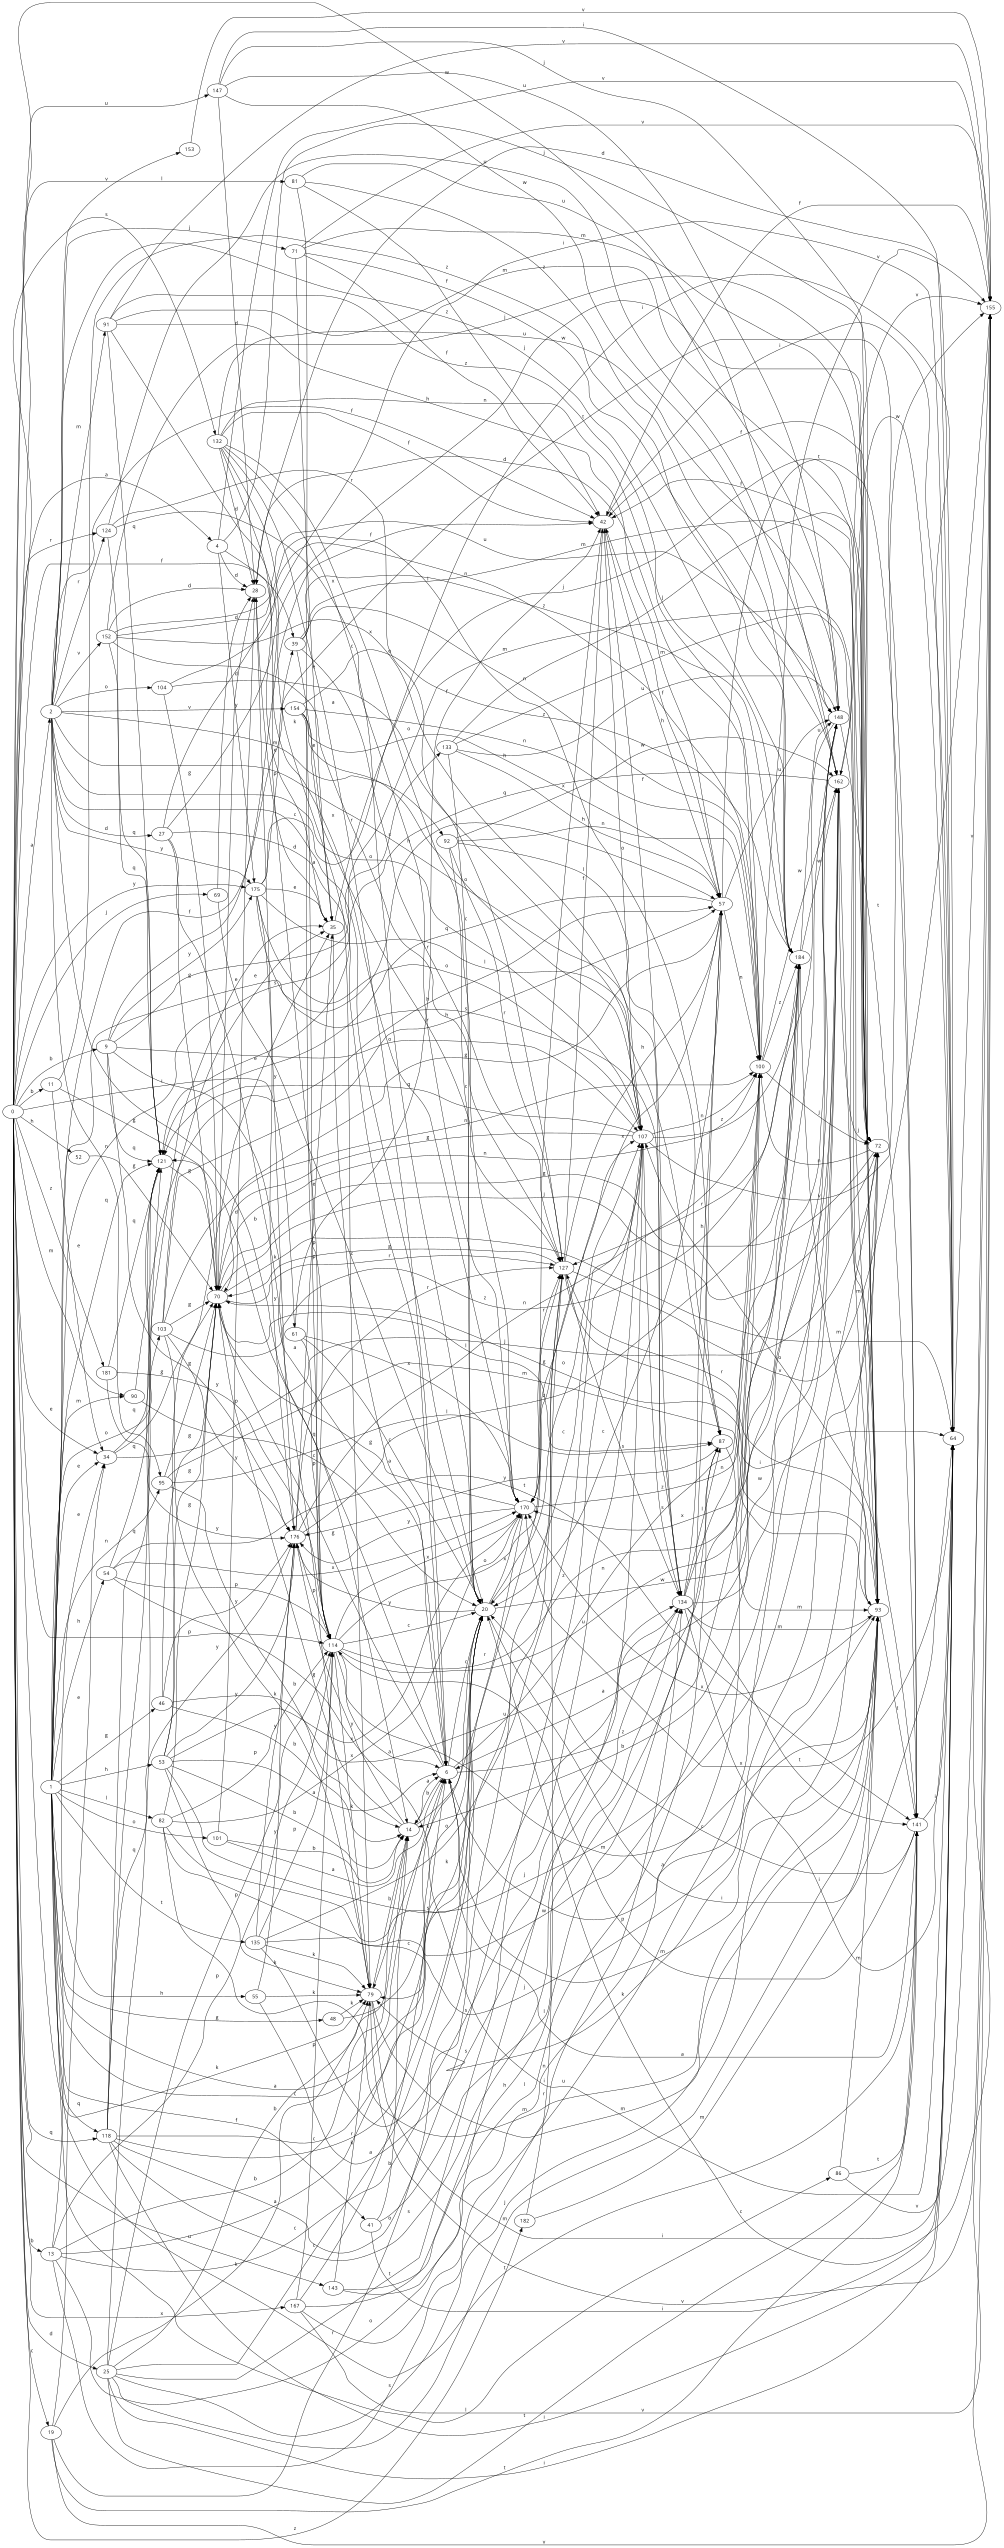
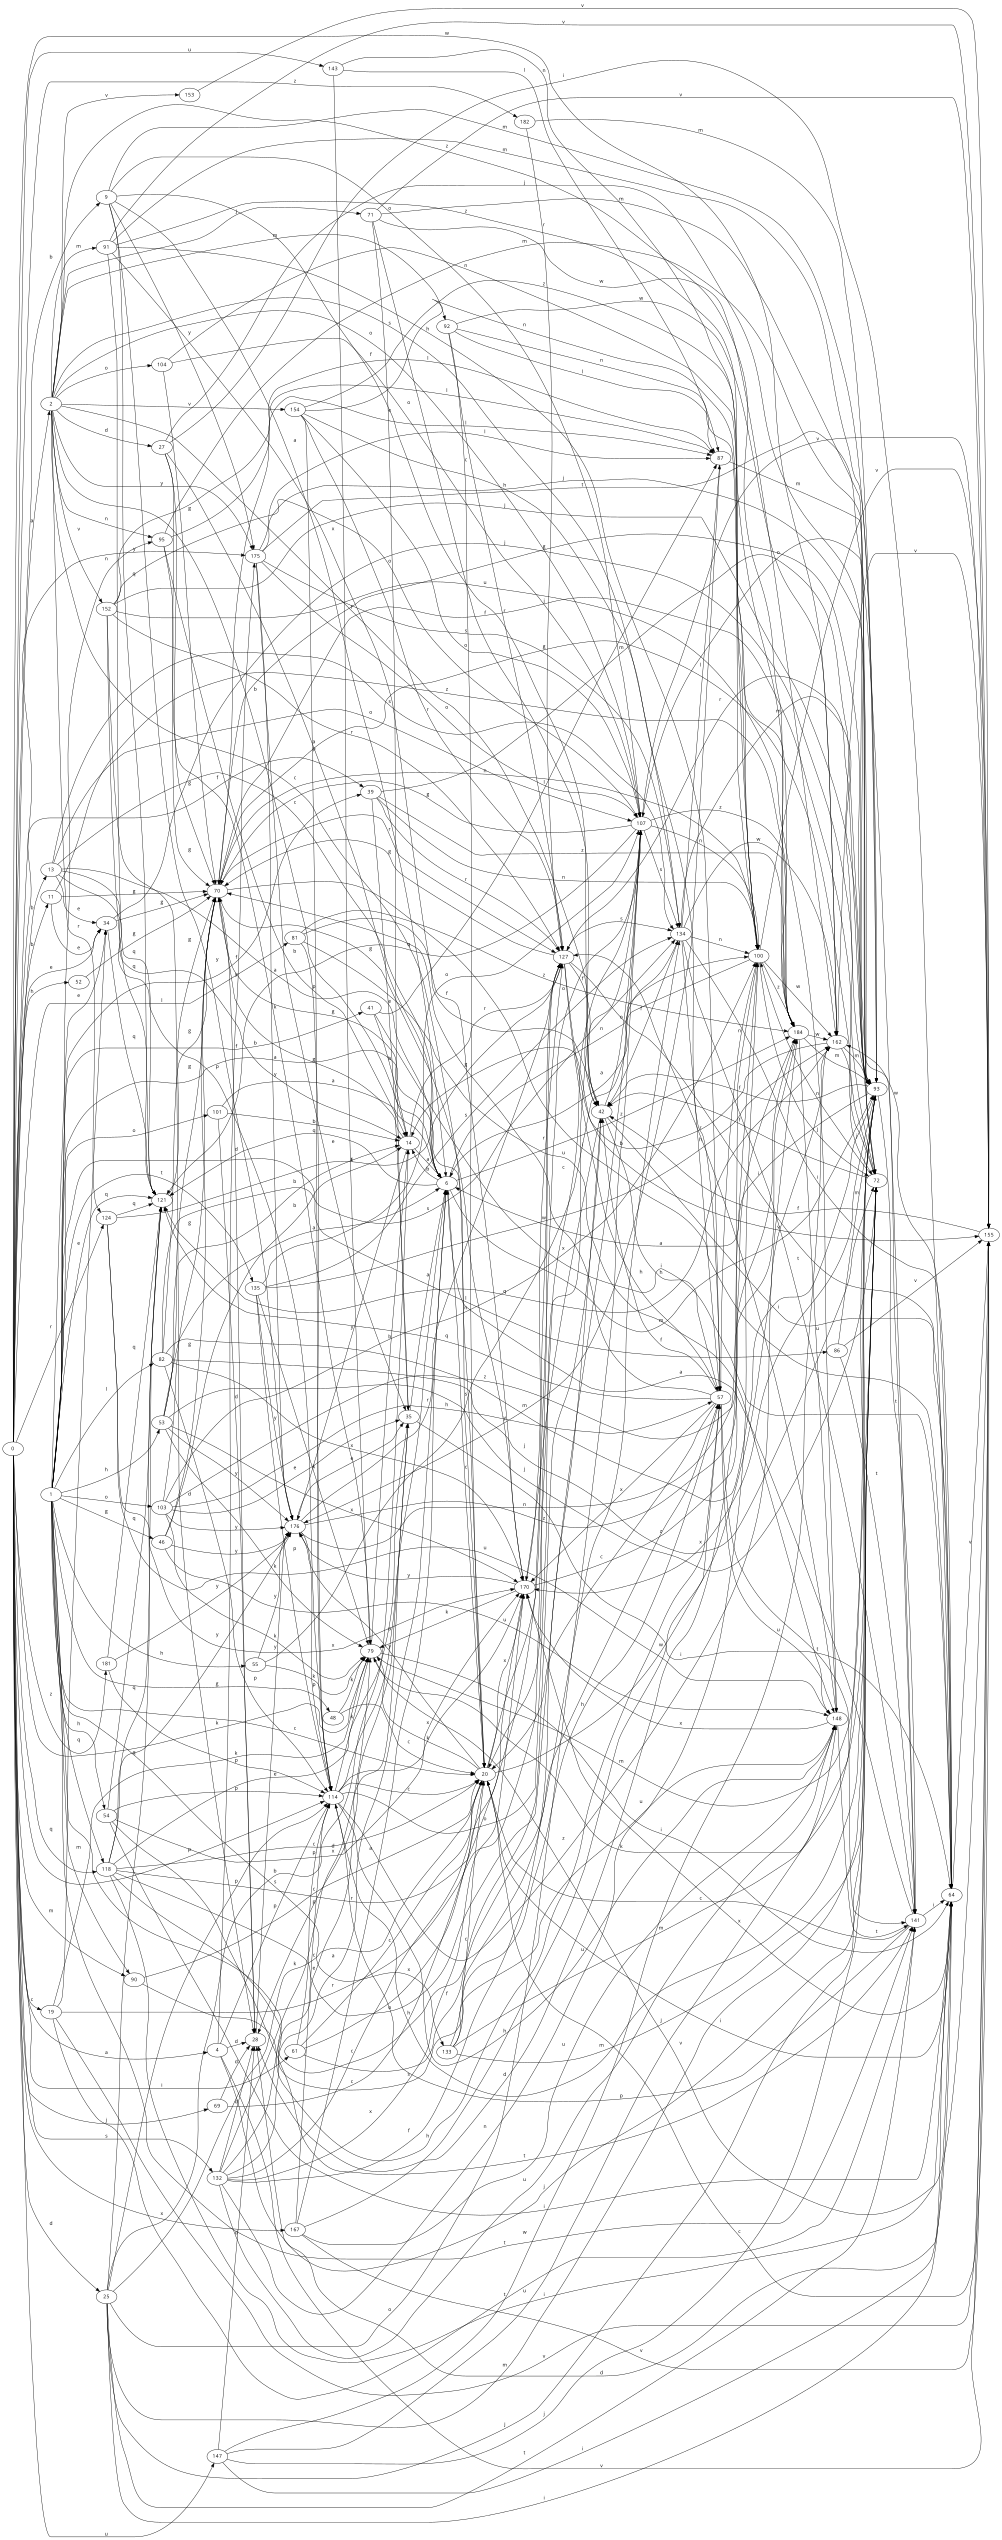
edge "53" -> "35": removed, label "e"
edge "25" -> "107": label "t" -> "o"
